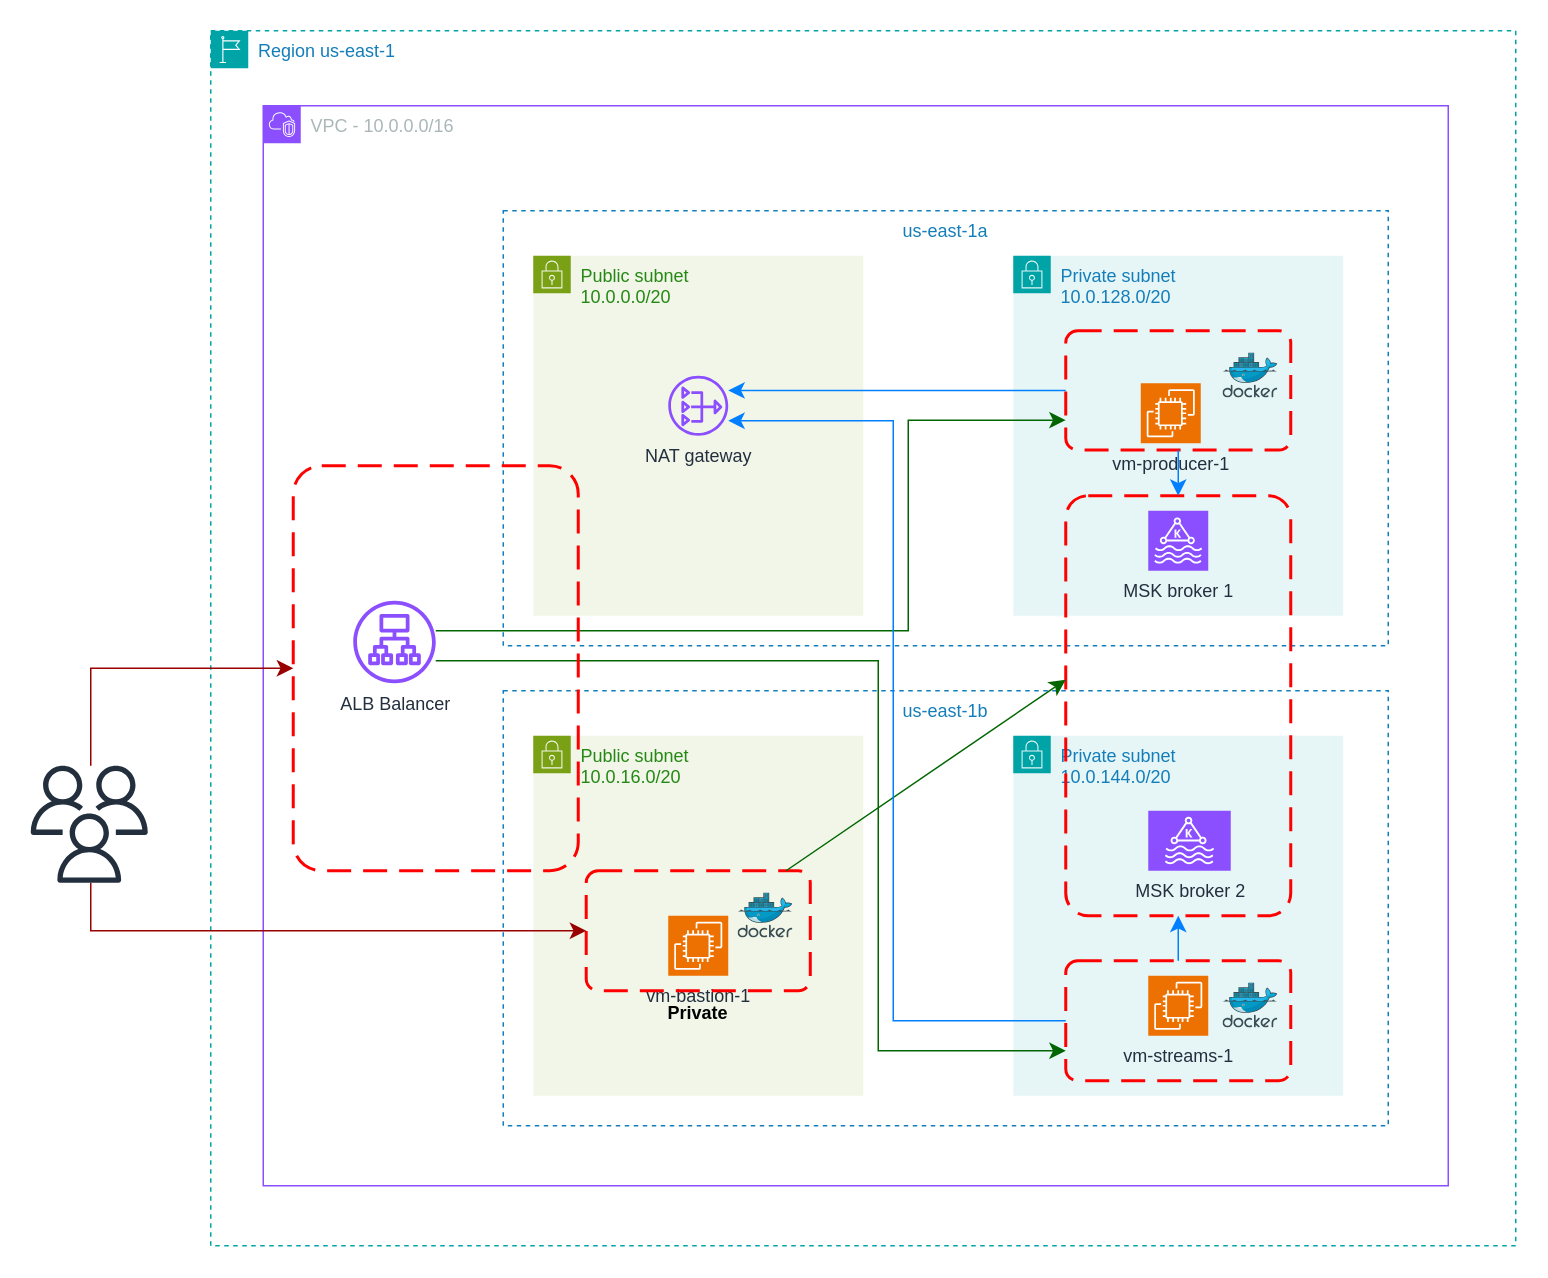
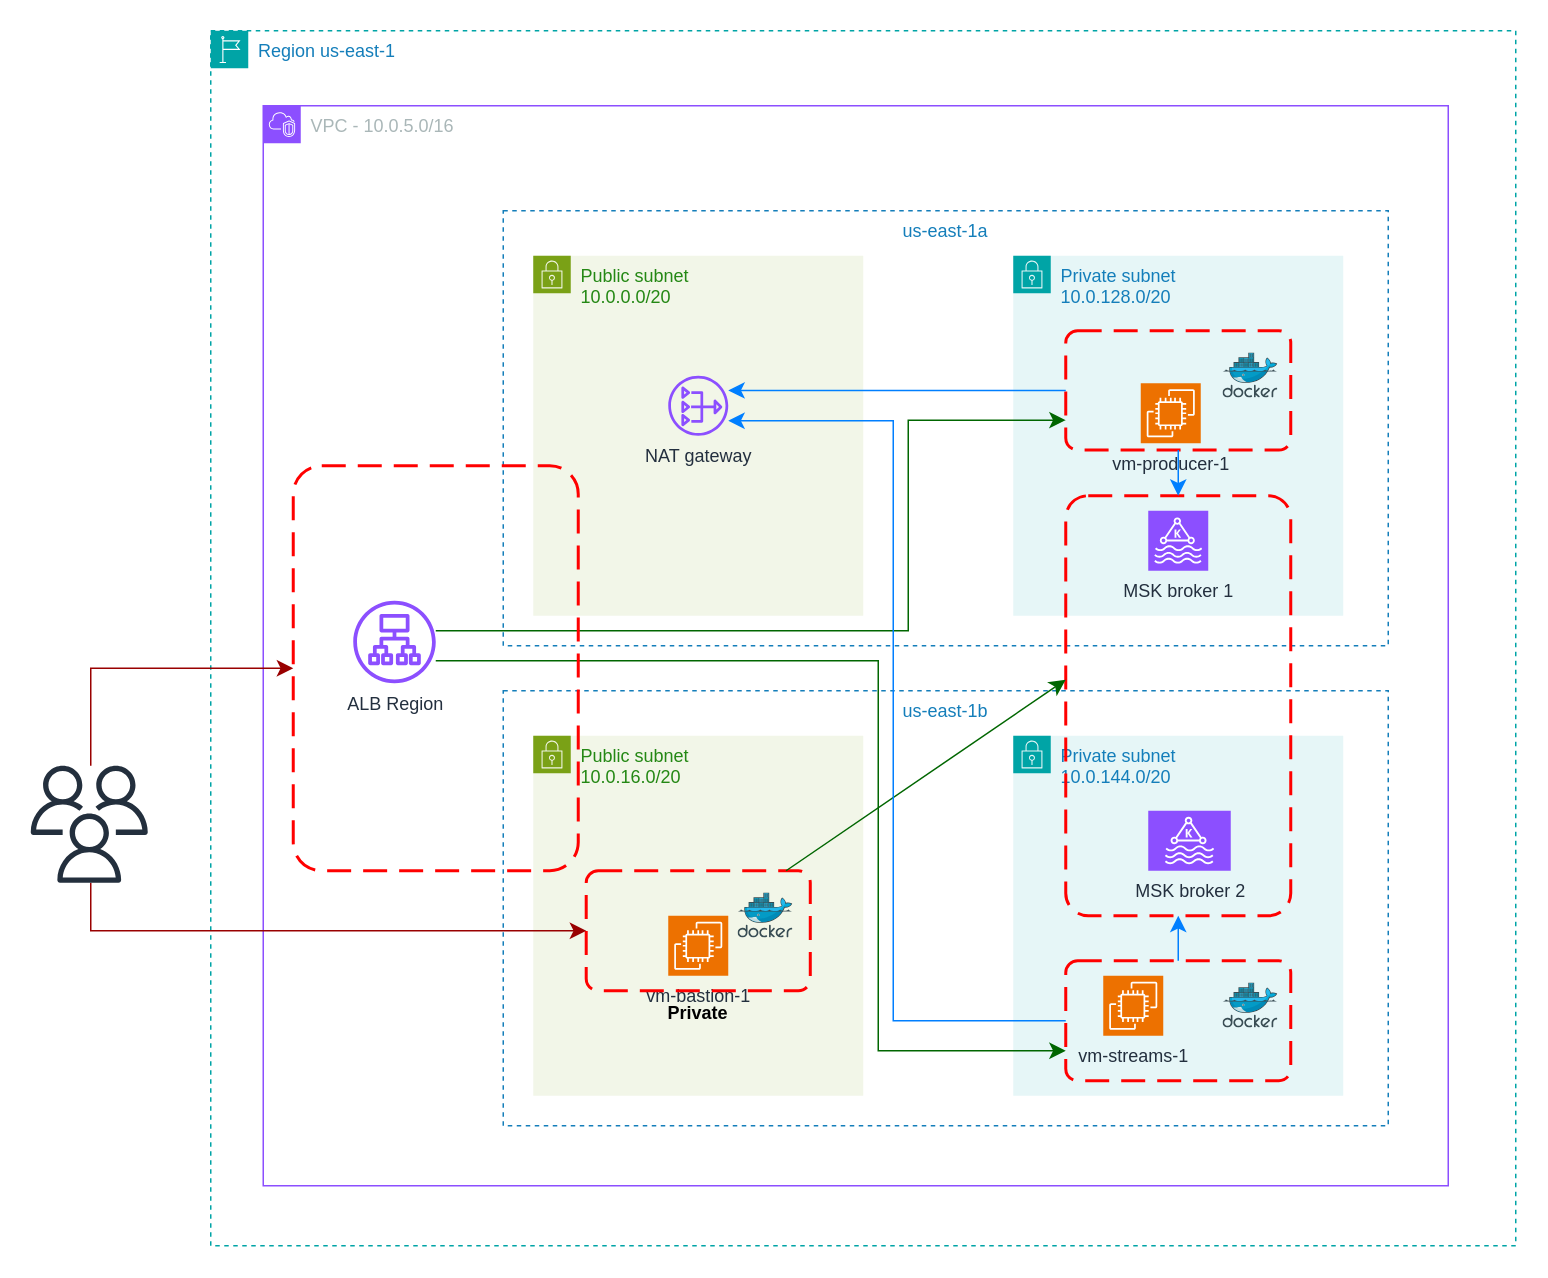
node "VPC - 10.0.0.0/16": label "VPC - 10.0.0.0/16" -> "VPC - 10.0.5.0/16"
node "ALB Balancer": label "ALB Balancer" -> "ALB Region"
node "vm-streams-1": moved (1178, 1006) -> (1133, 1006)
